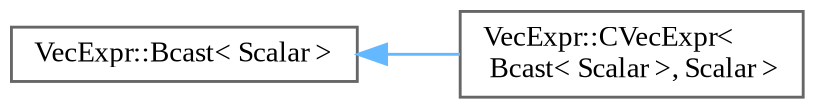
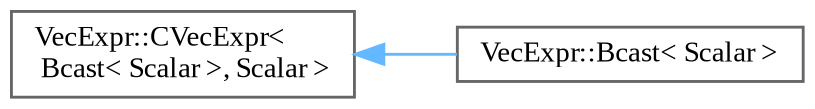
edge "VecExpr::CVecExpr< Bcast< Scalar >, Scalar >" -> "VecExpr::Bcast< Scalar >": reversed
